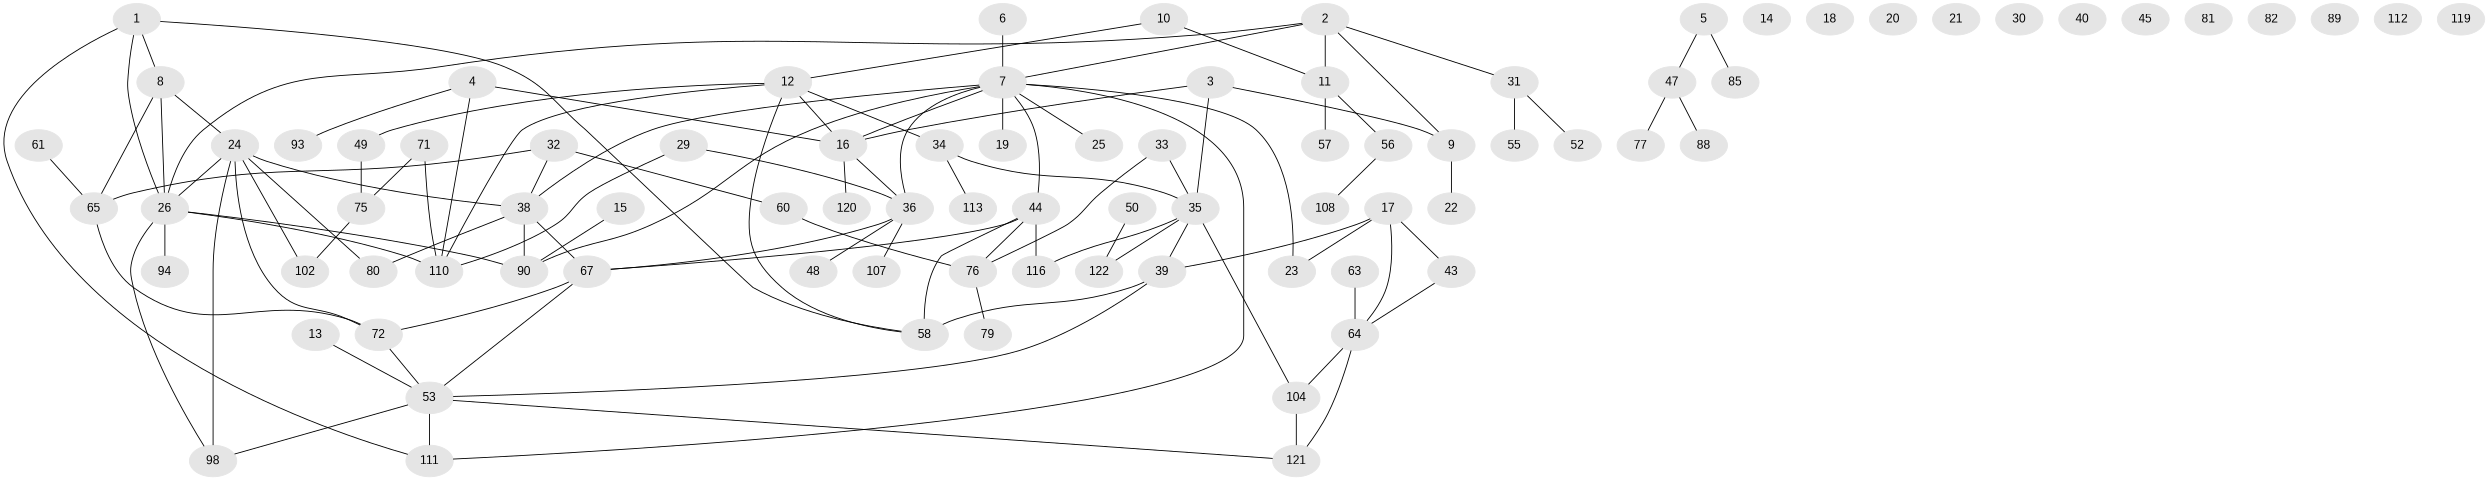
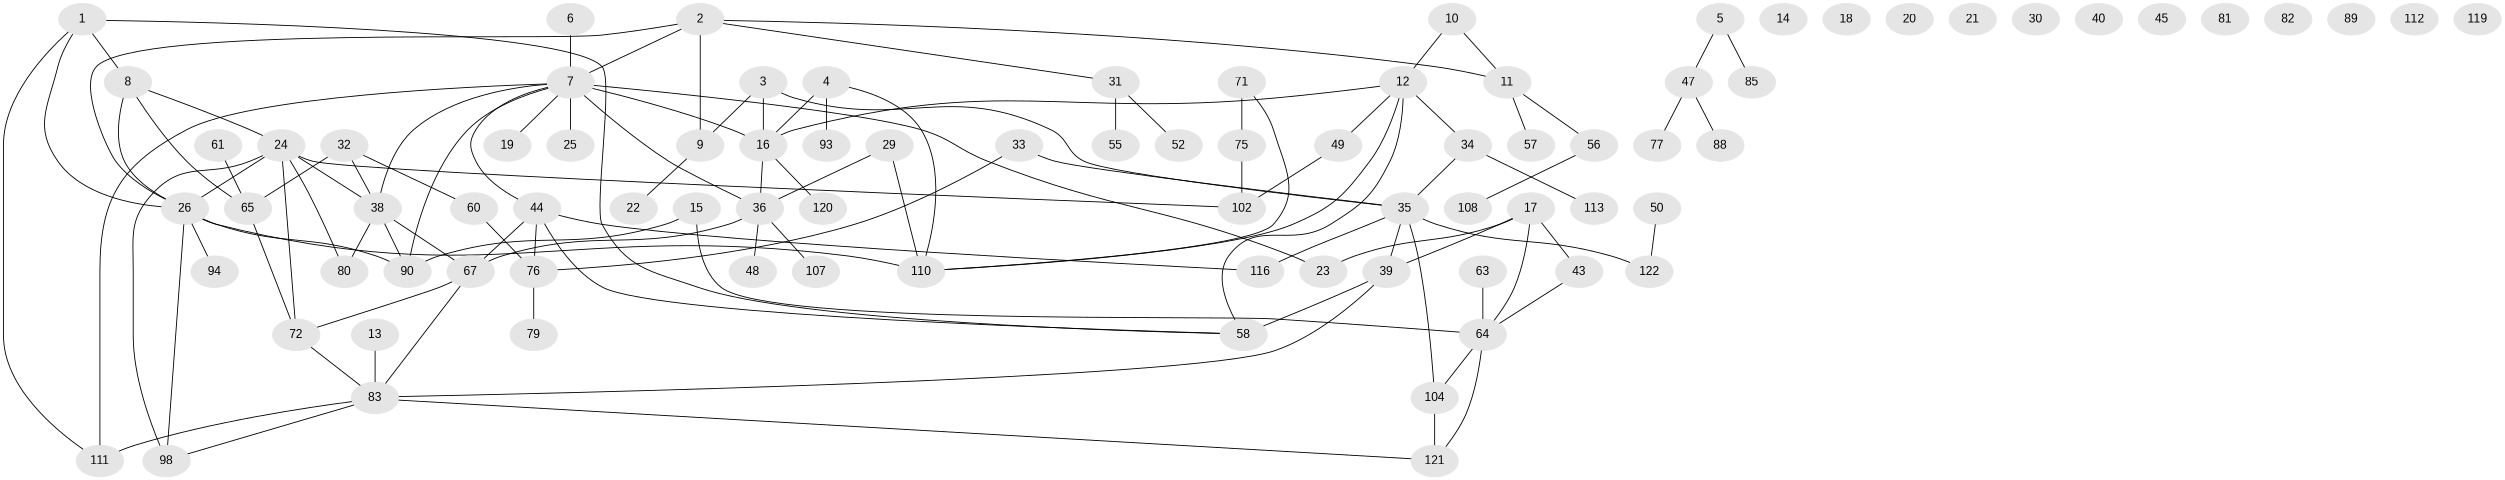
edge "49" -- "75": now "49" -- "102"
edge "15" -- "64": added
node "53": label "53" -> "83"
